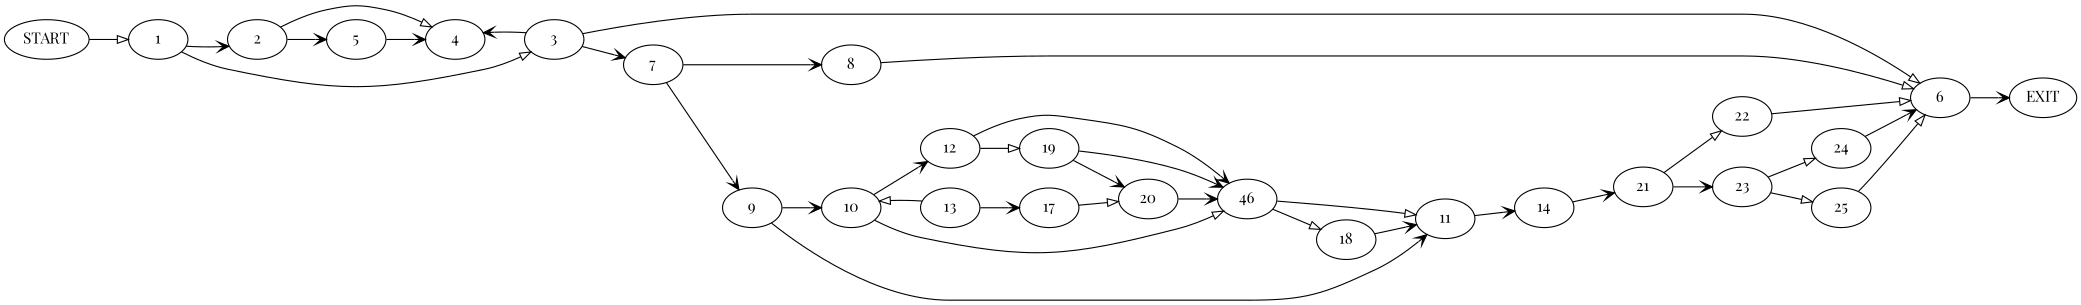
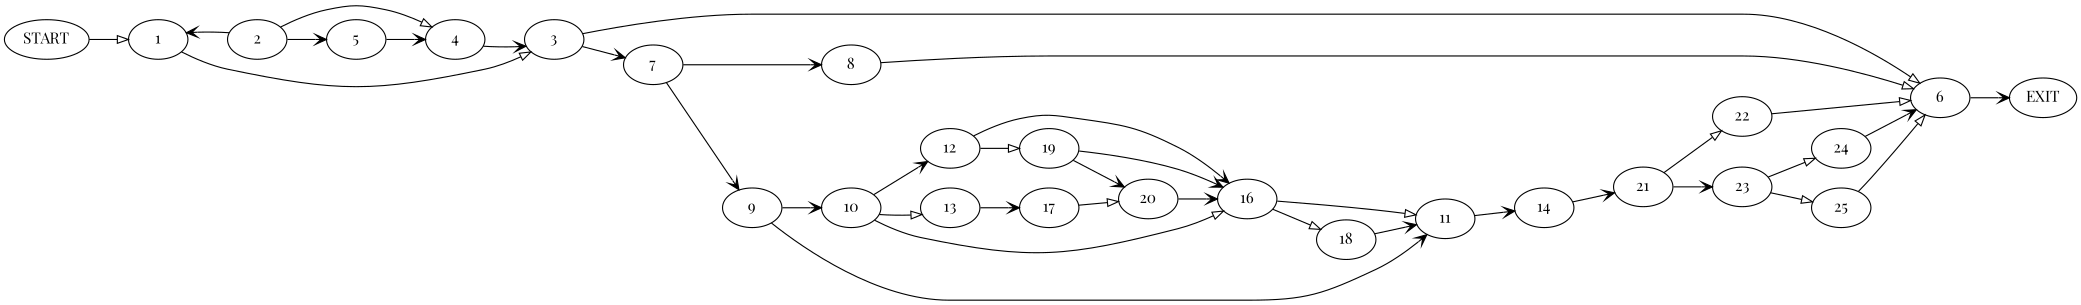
edge "3" -> "4": reversed
edge "1" -> "2": reversed
node "46": label "46" -> "16"
edge "13" -> "10": reversed
